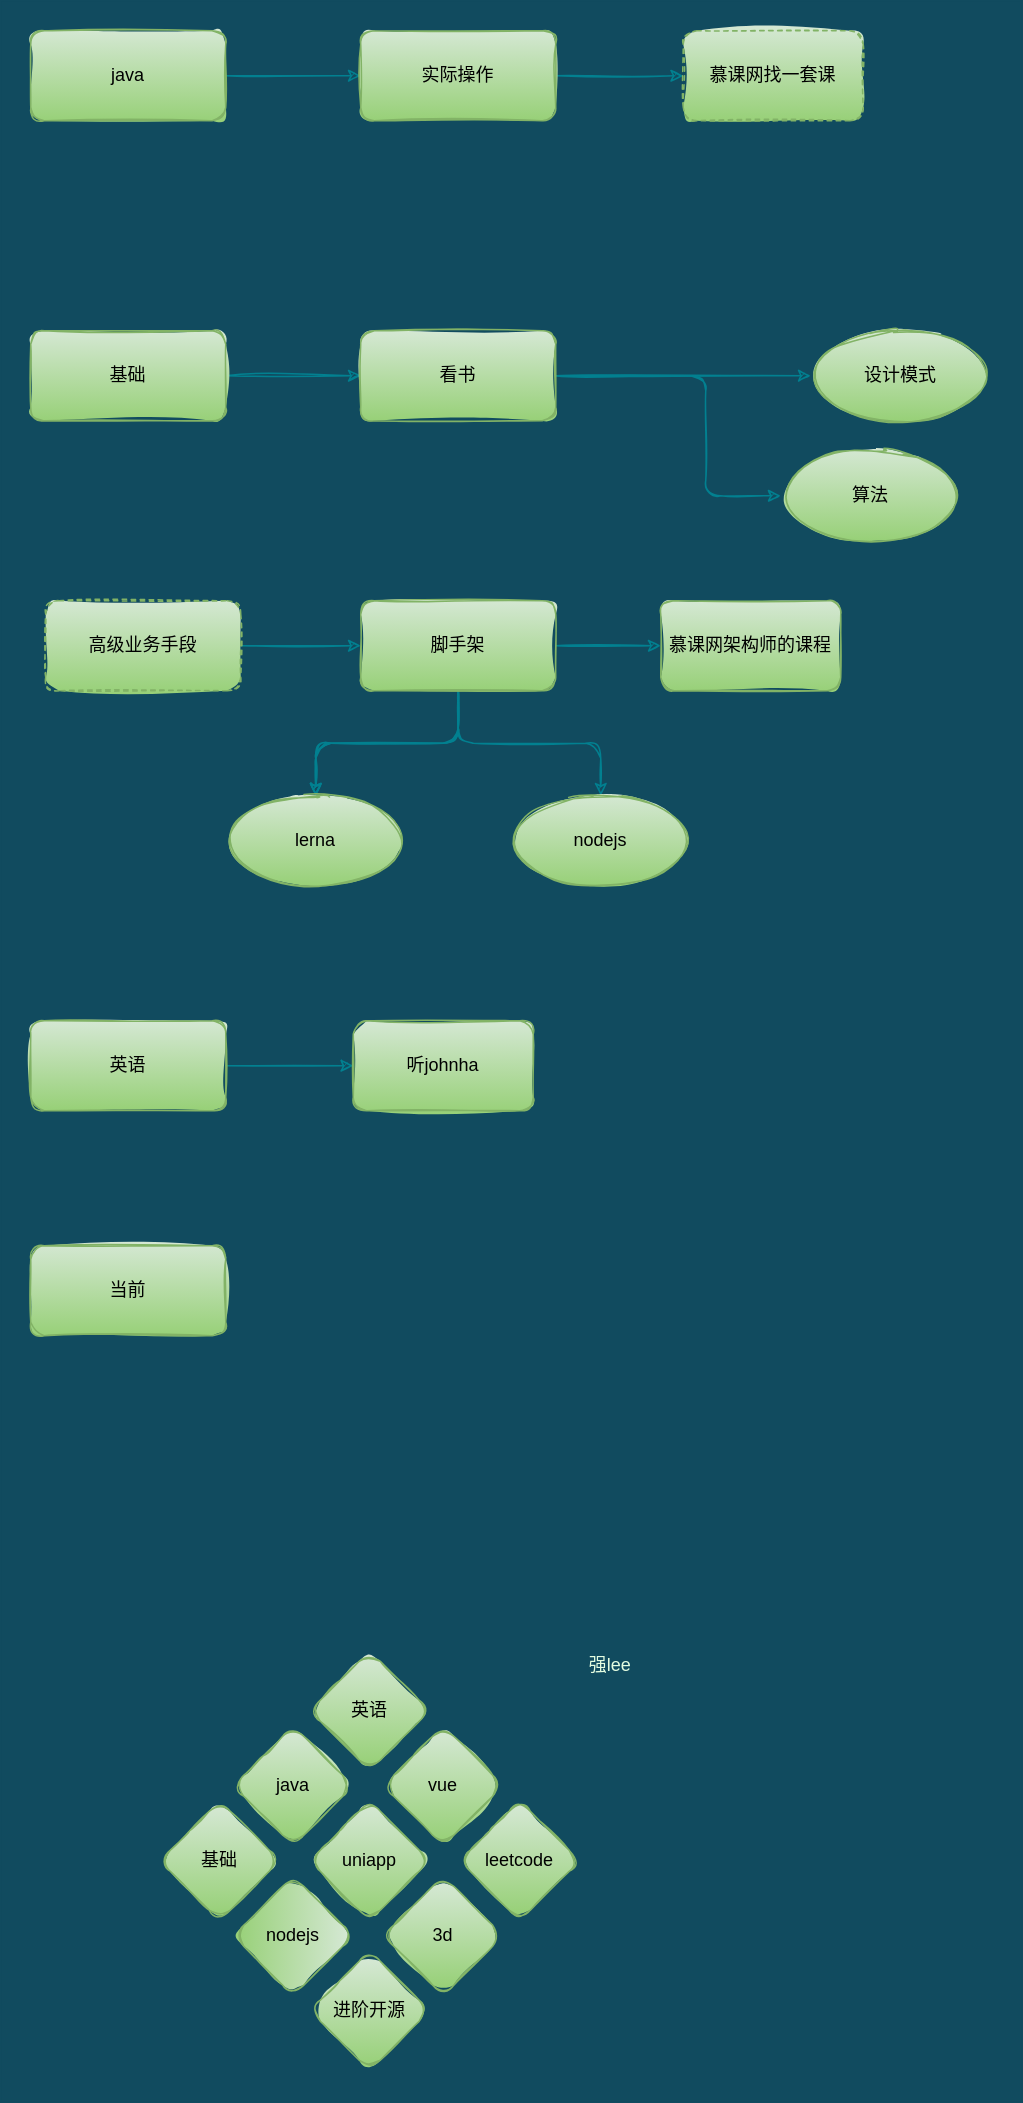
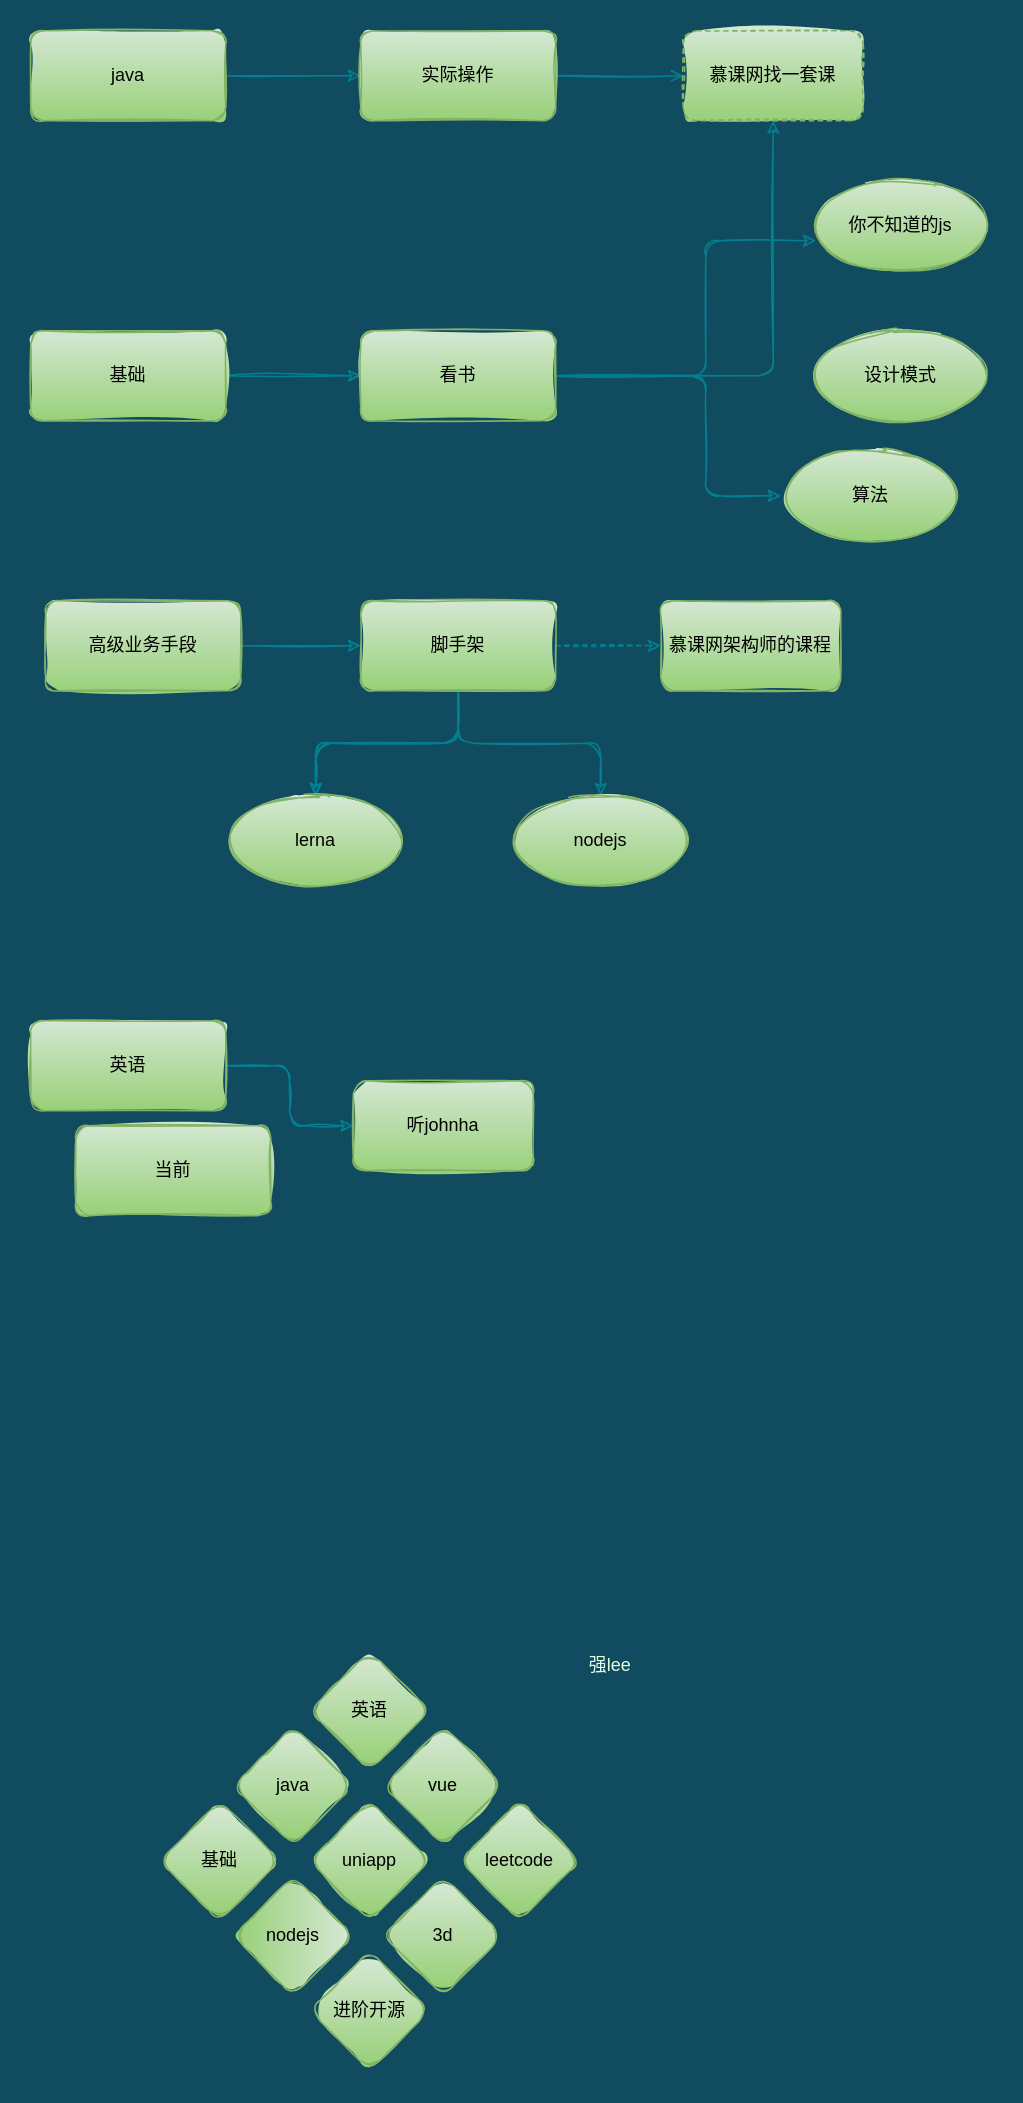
edge "实际操作" -> "慕课网找一套课": arrowhead classic -> open
node "你不知道的js": added
edge "看书" -> "你不知道的js": added
edge "看书" -> "设计模式": now "看书" -> "慕课网找一套课"
node "高级业务手段": style dashed -> solid
edge "脚手架" -> "慕课网架构师的课程": style solid -> dashed
node "听johnha": moved (443, 1066) -> (443, 1126)
node "当前": moved (128, 1291) -> (173, 1171)
